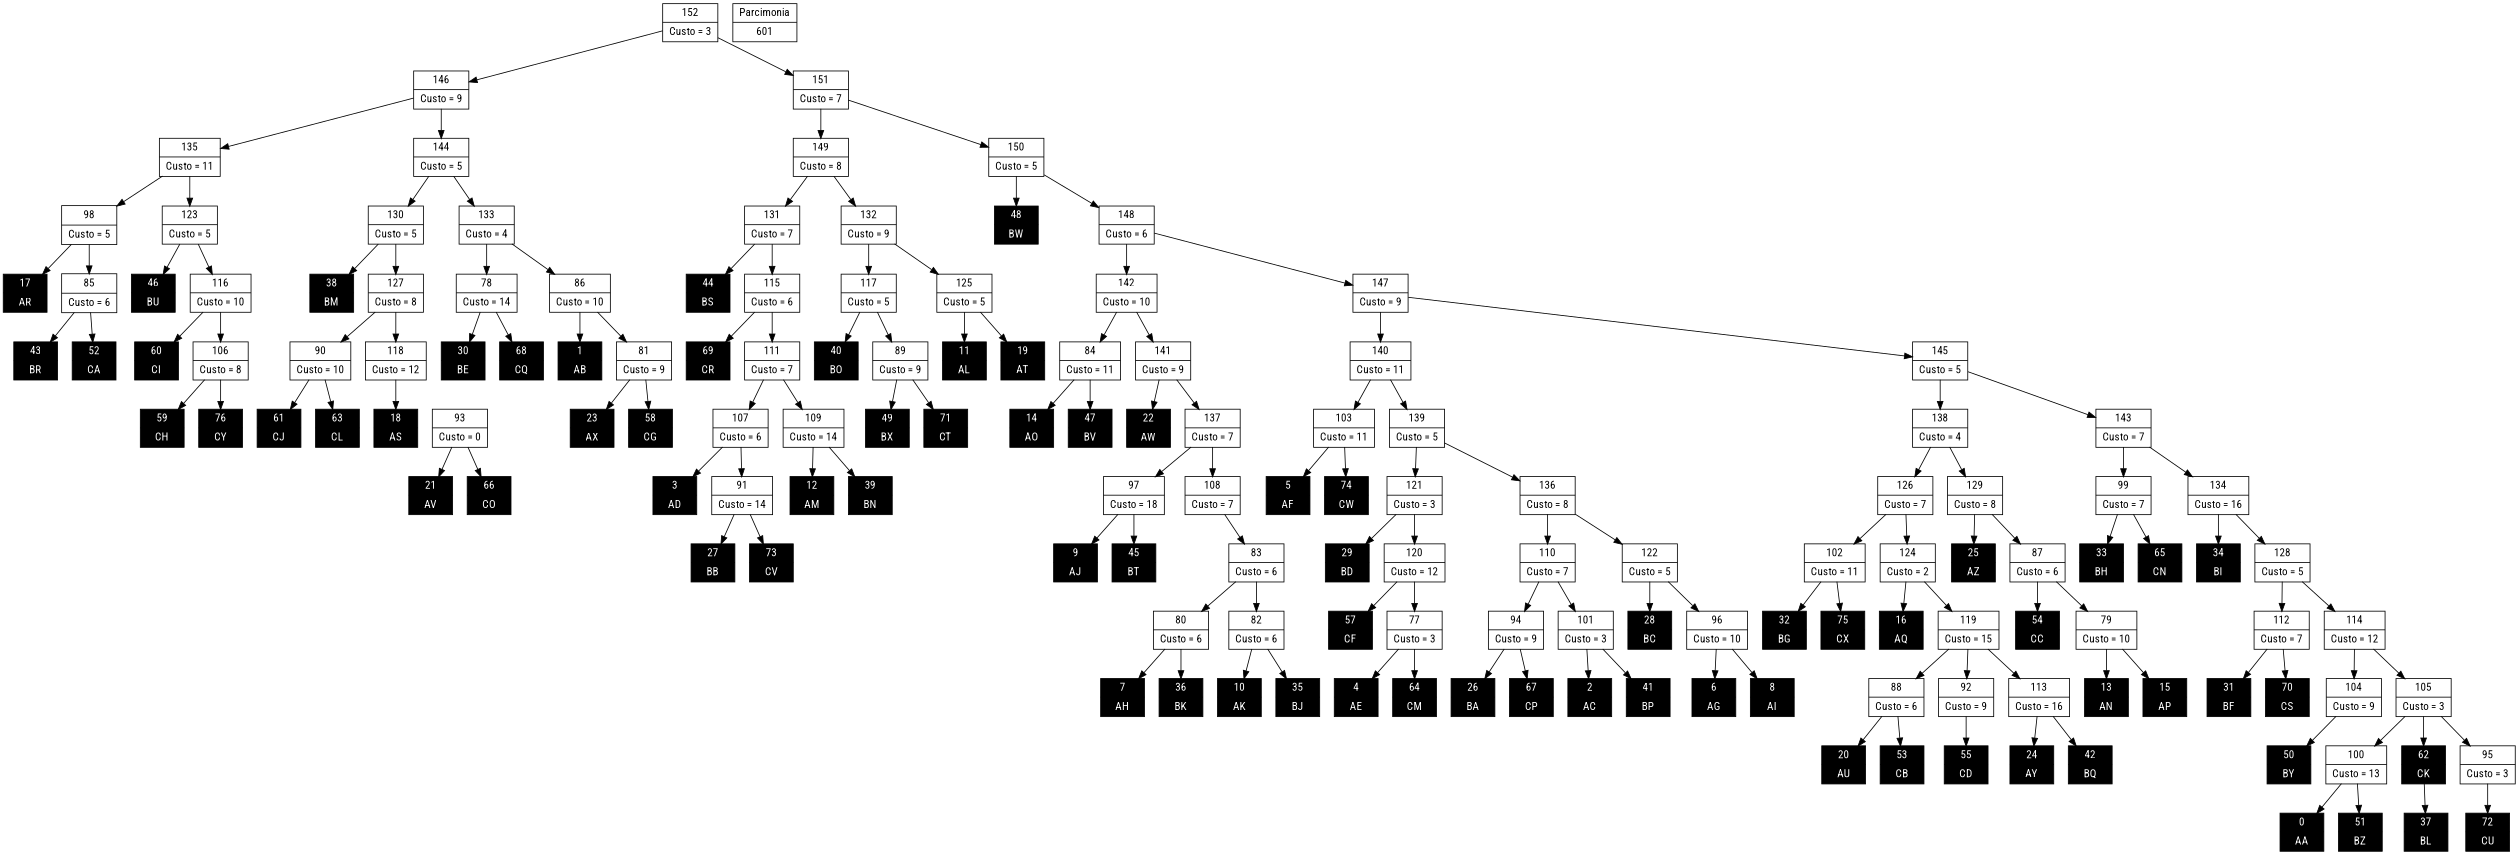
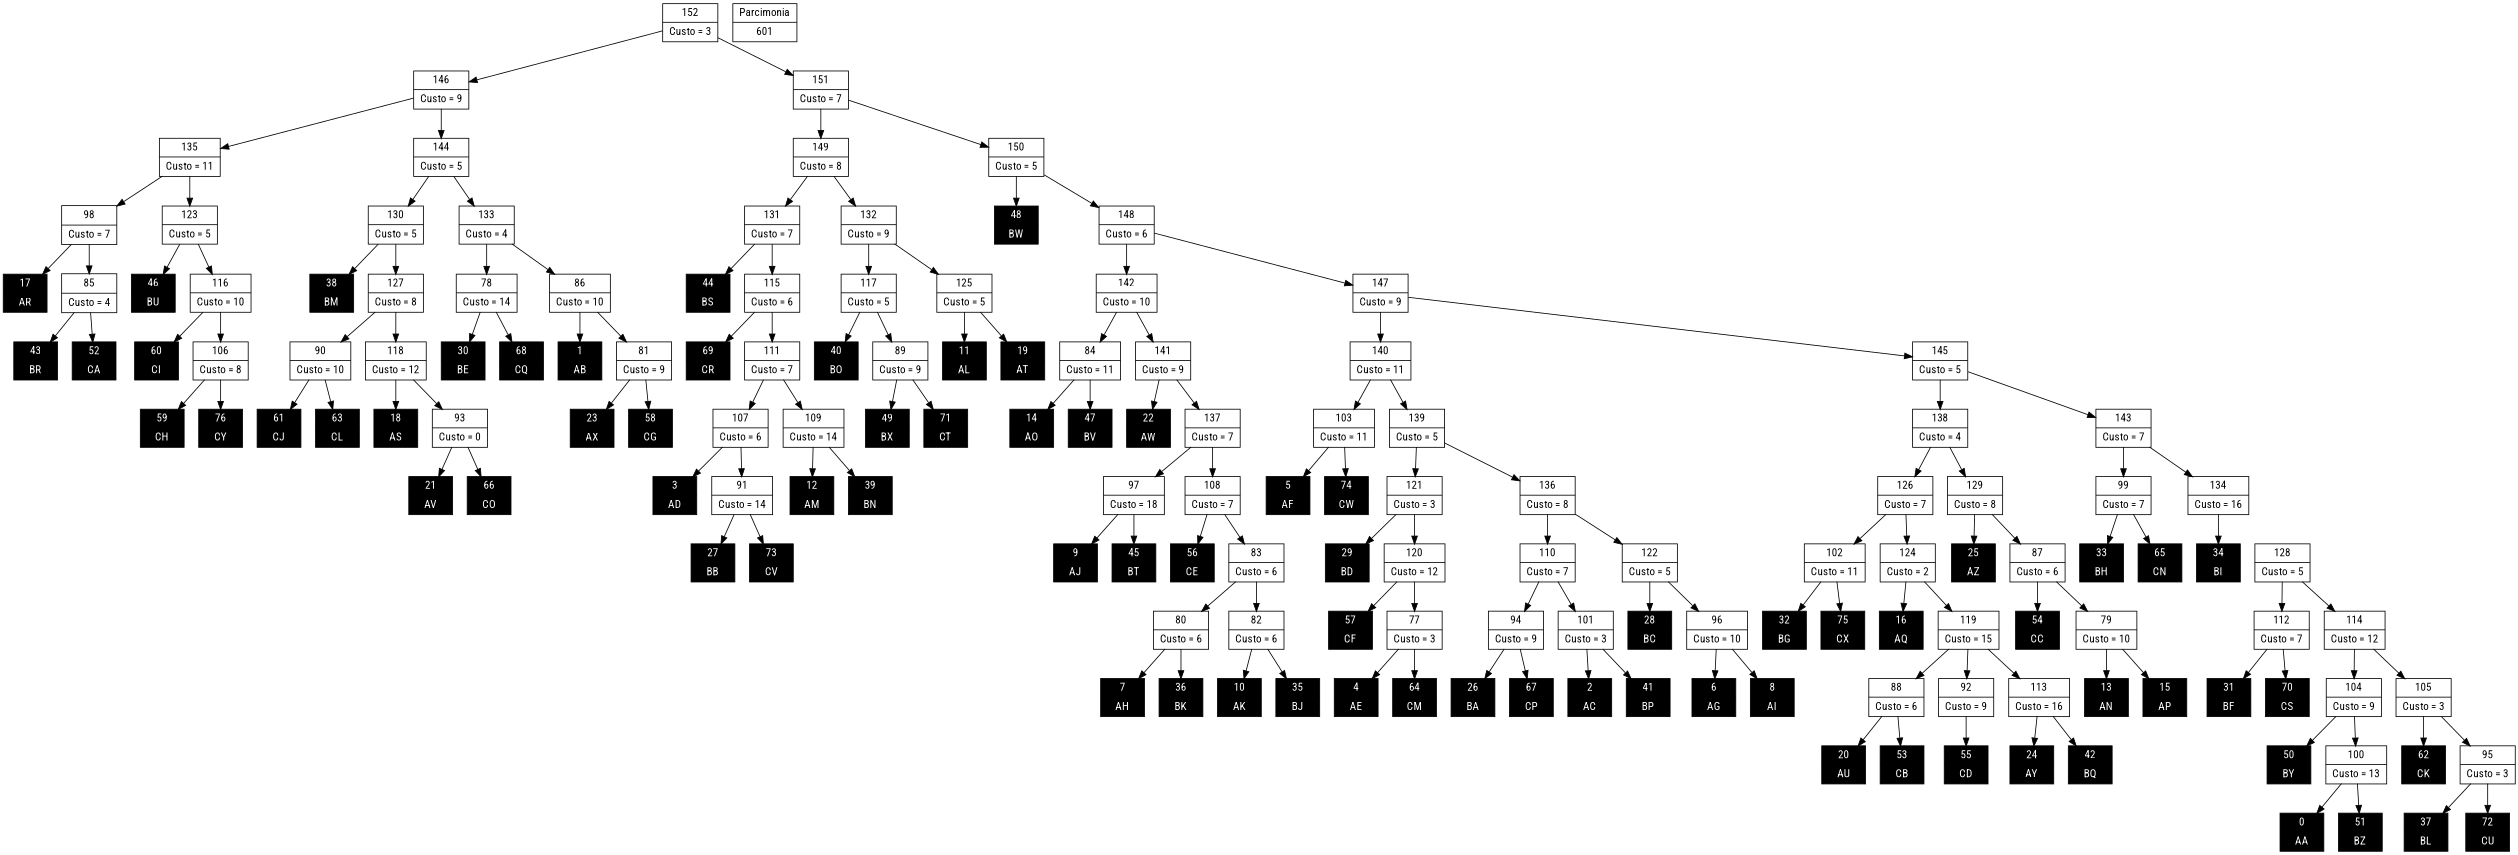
node "98": text "Custo = 5" -> "Custo = 7"
node "85": text "Custo = 6" -> "Custo = 4"
edge "118" -> "93": added
edge "134" -> "128": removed
node "56": added
edge "105" -> "100": now "104" -> "100"
edge "62" -> "37": now "95" -> "37"
